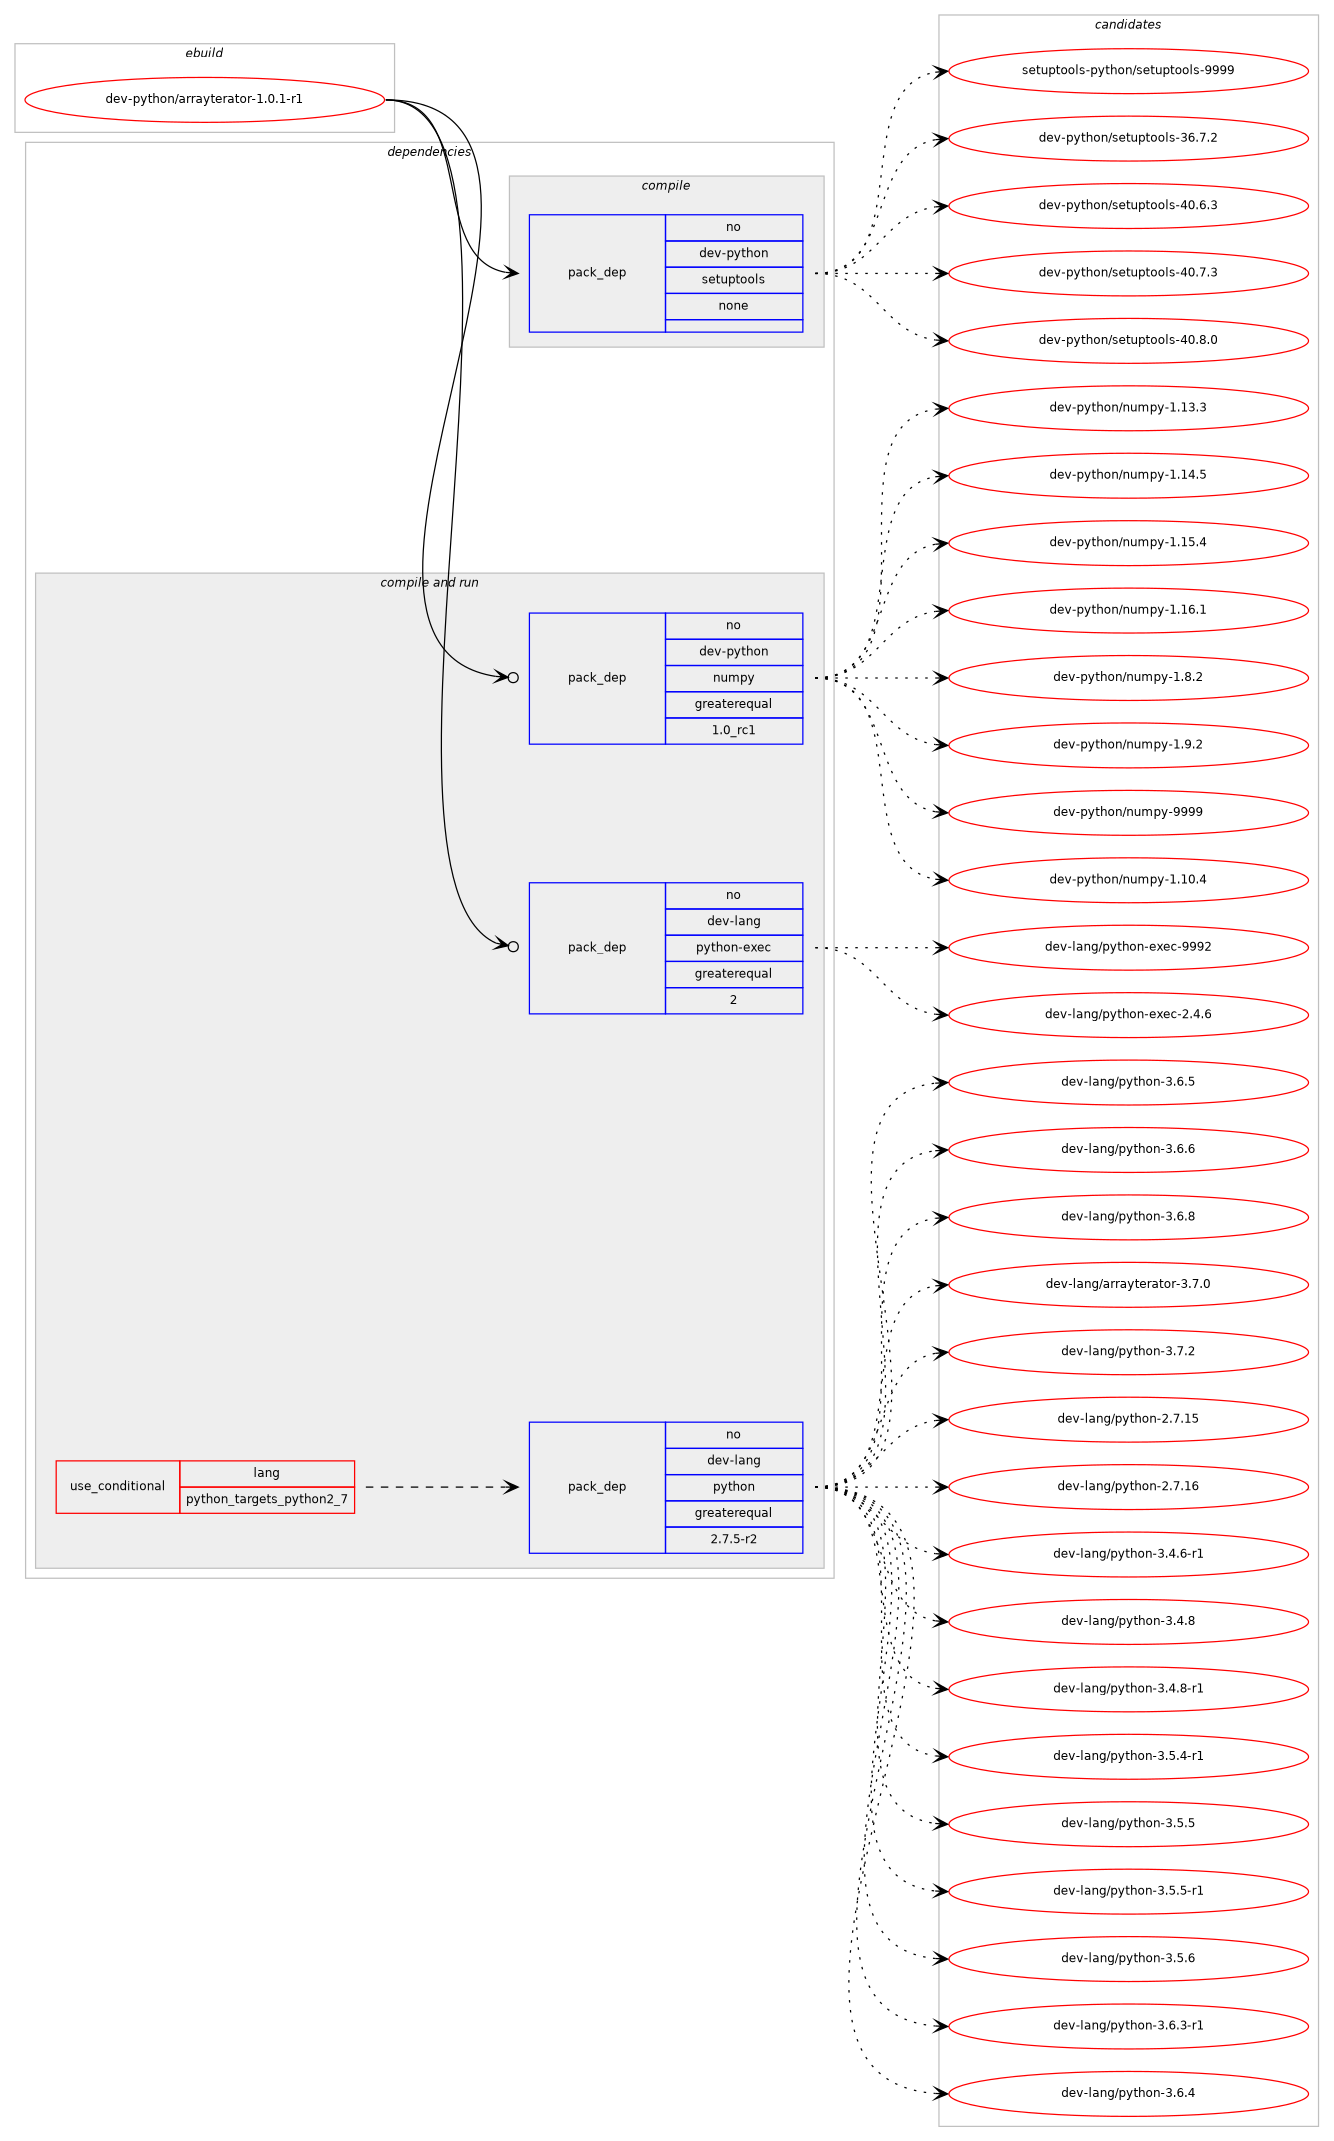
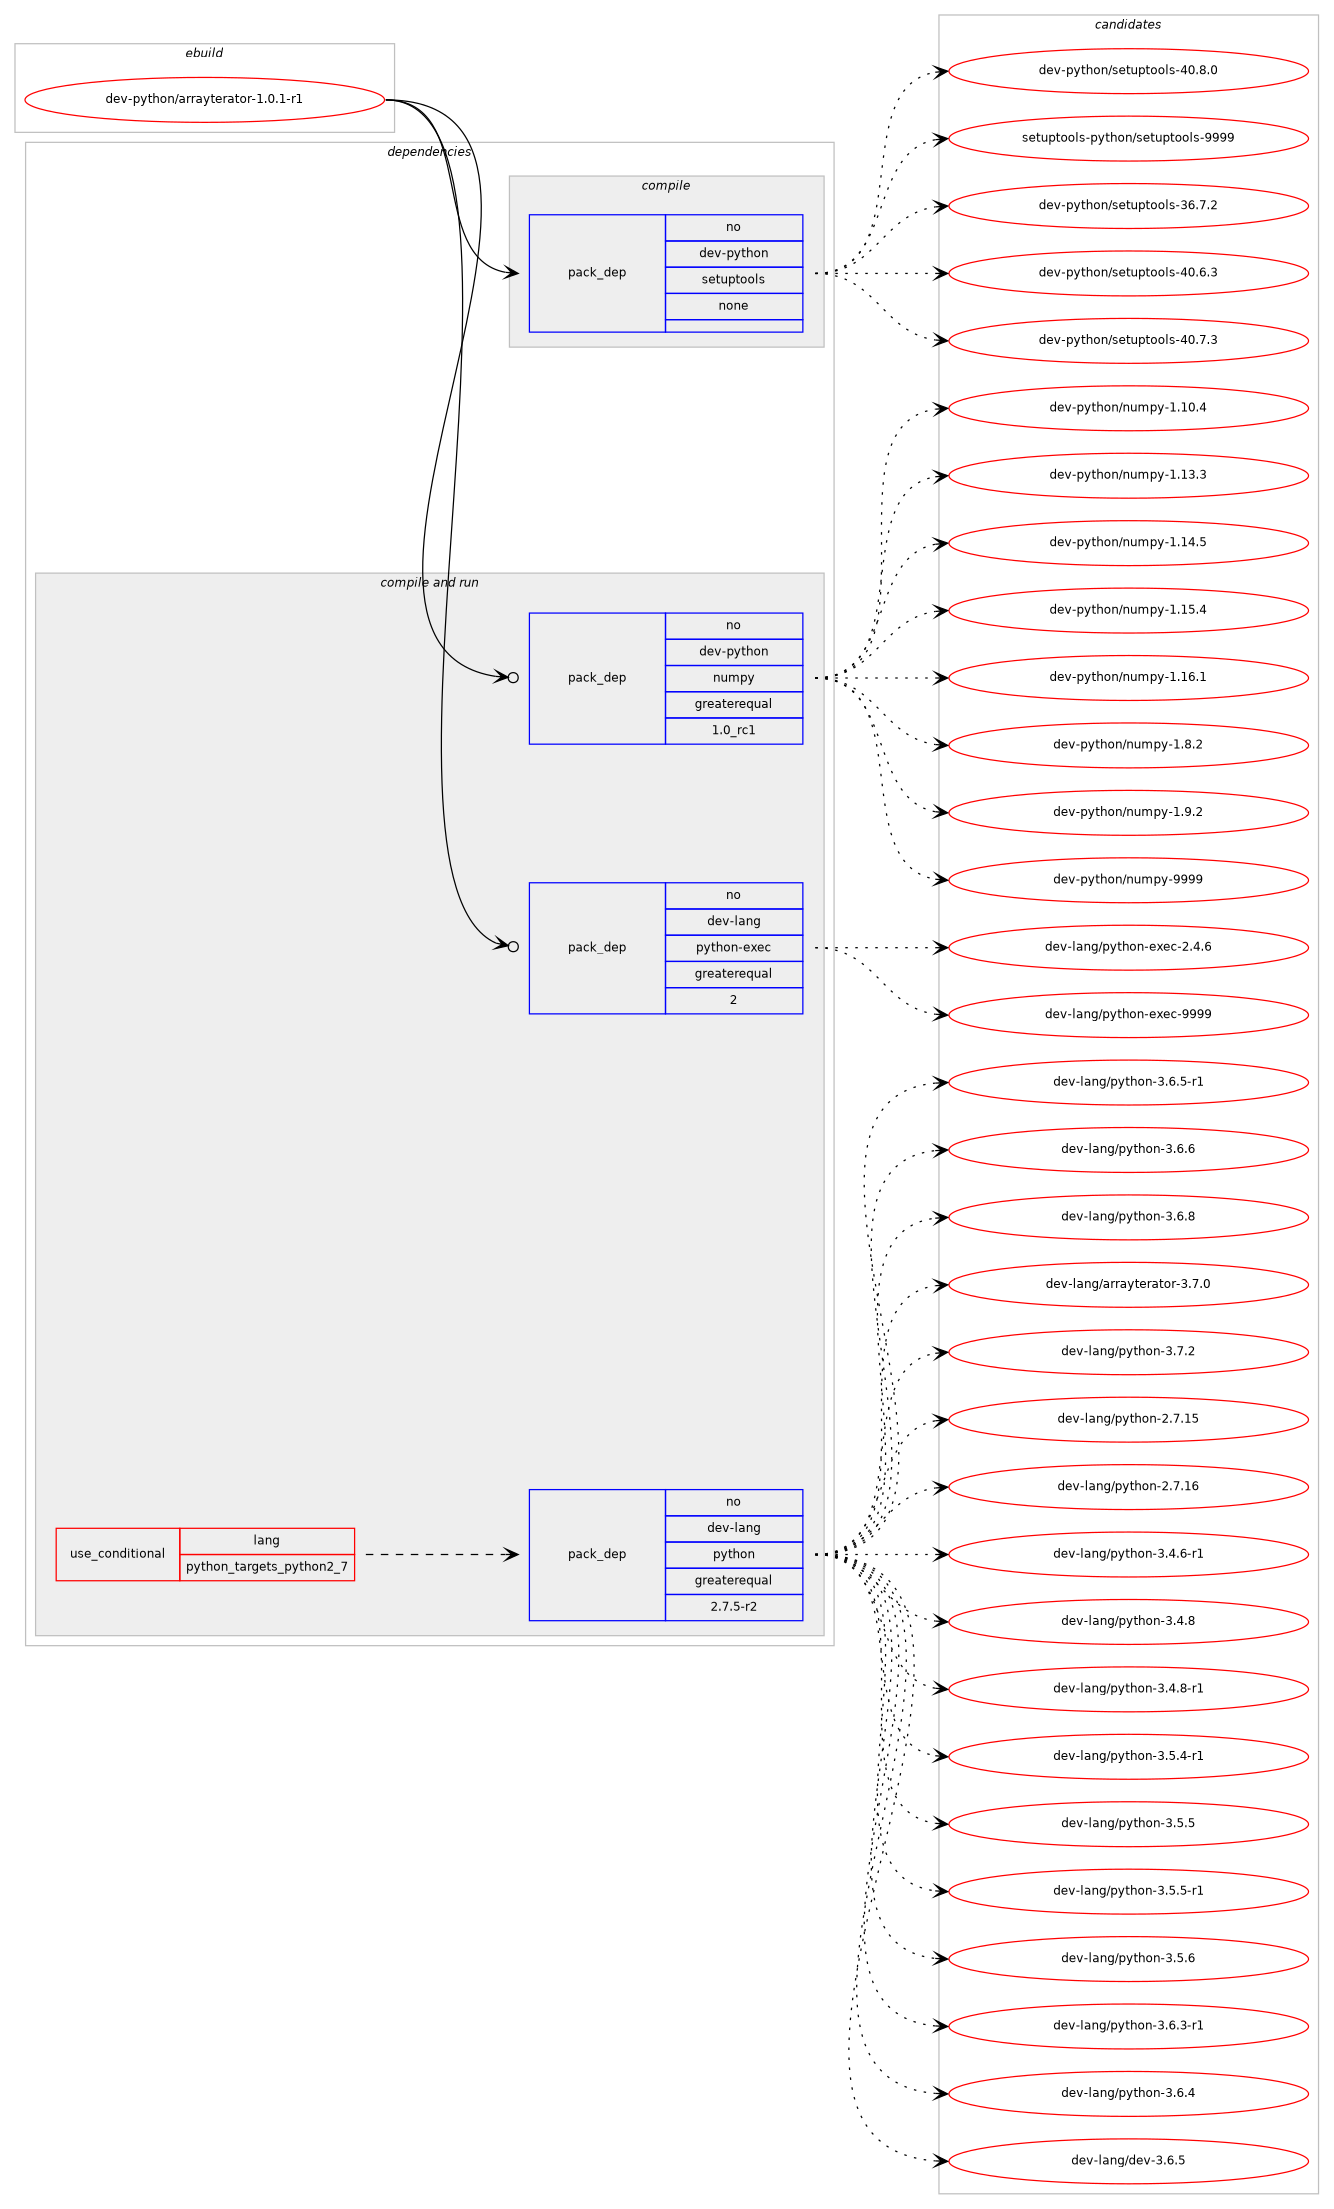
node "dev-lang/python-exec-9992": label "dev-lang/python-exec-9992" -> "dev-lang/python-exec-9999"
node "dev-lang/python-3.6.5-r1": added
node "dev-lang/python-3.6.5": label "dev-lang/python-3.6.5" -> "dev-lang/dev-3.6.5"
